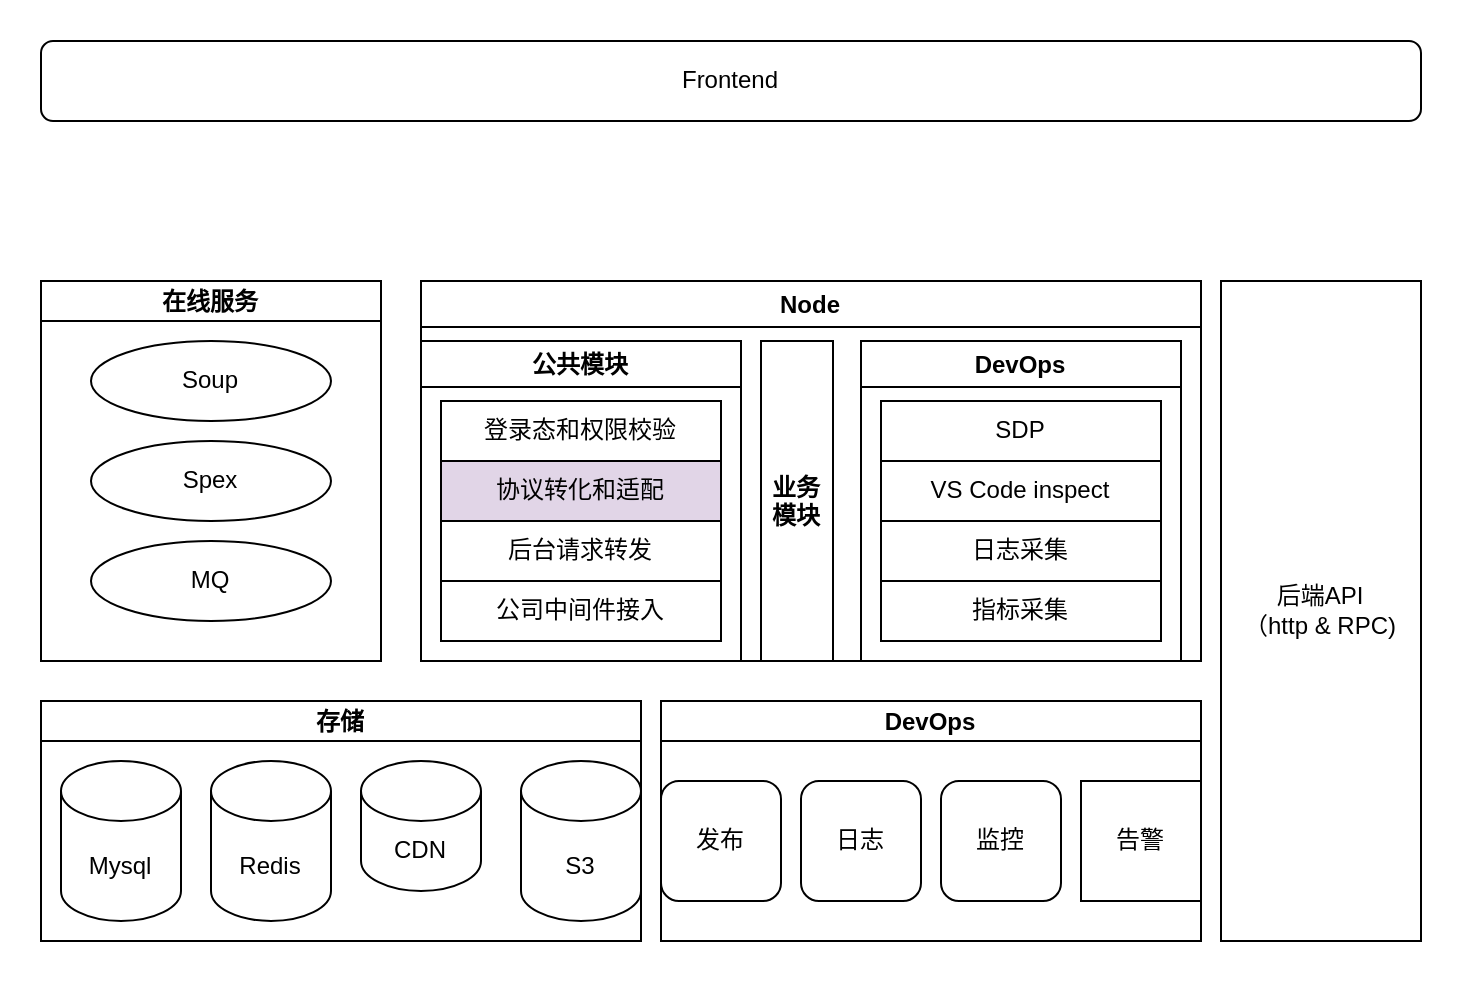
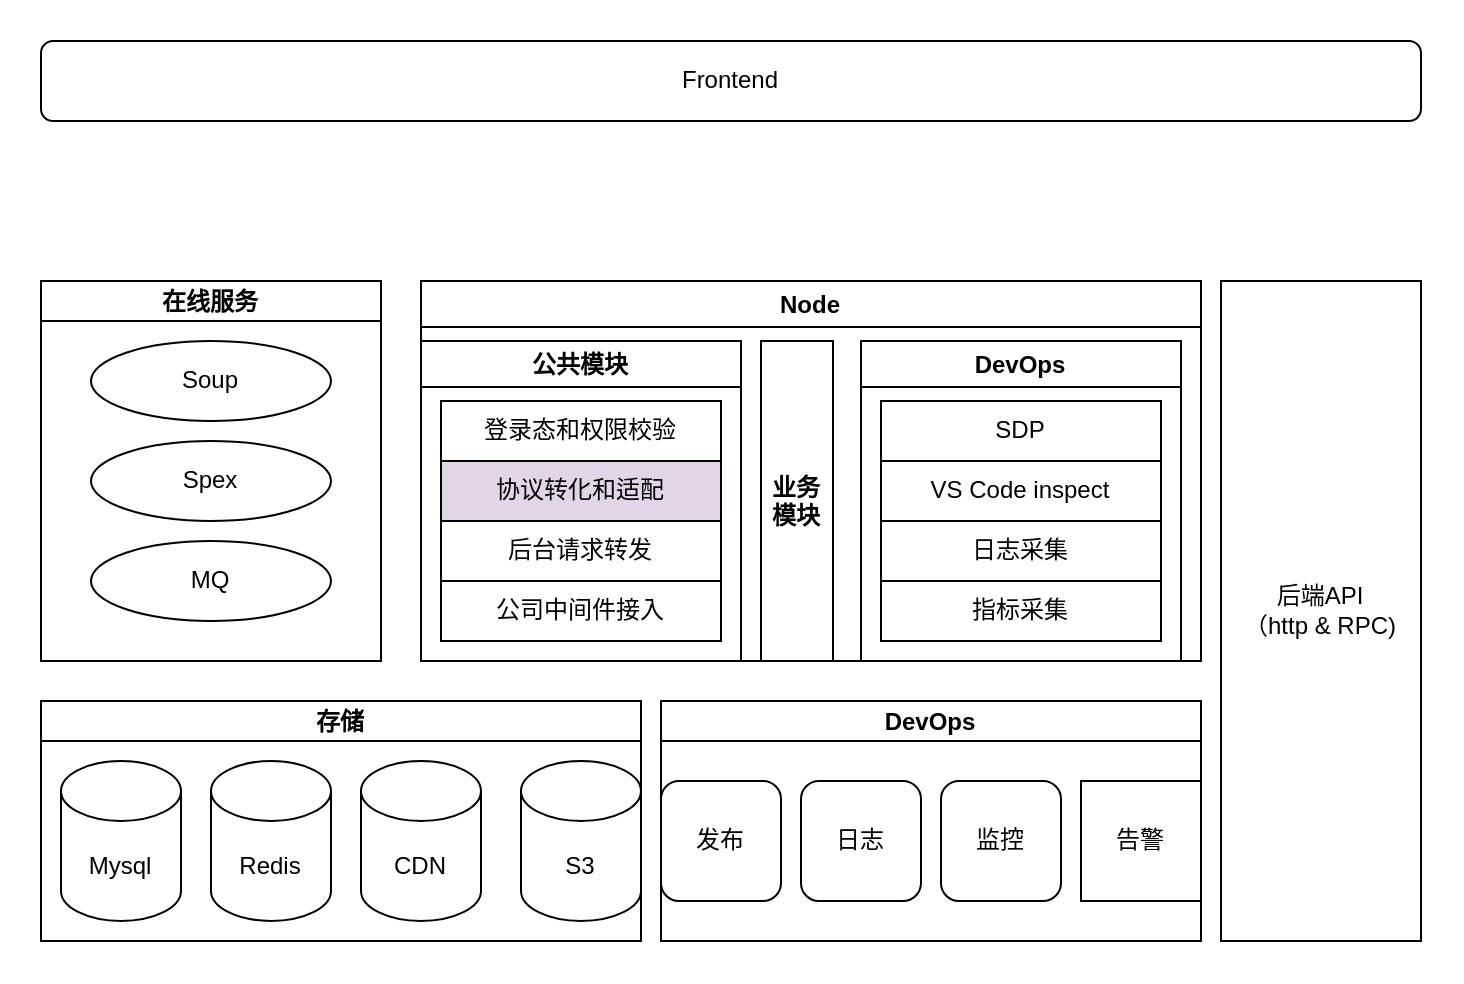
node "CDN": size 120x130 -> 120x160
